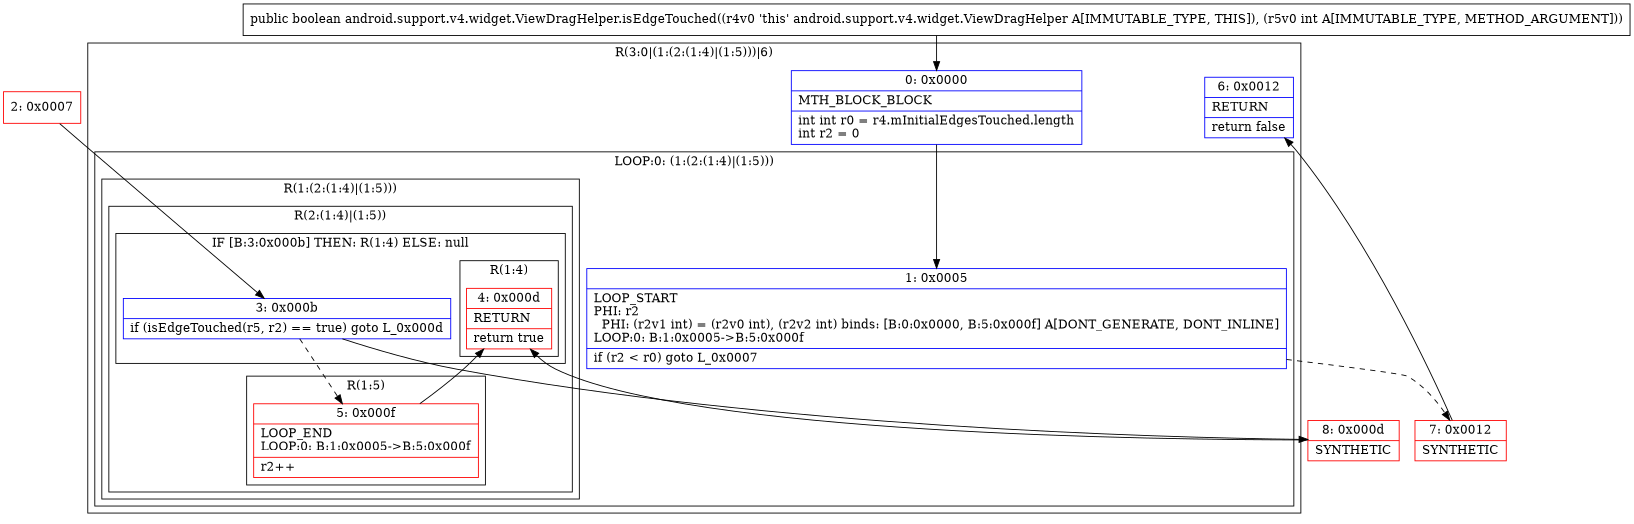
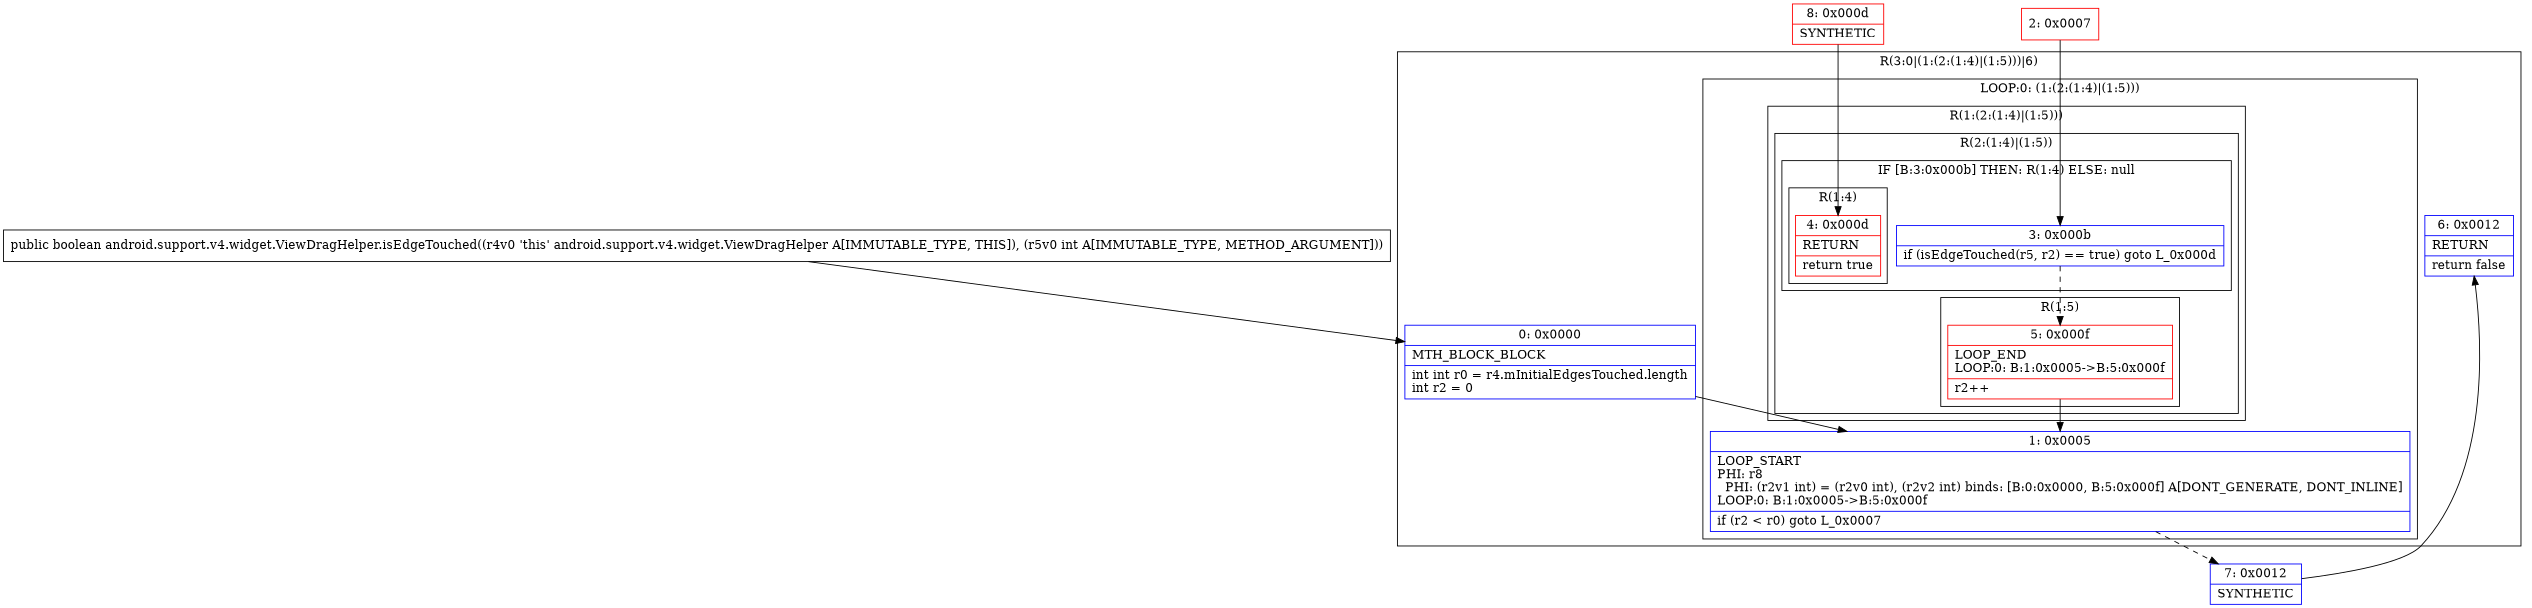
node "1: 0x0005": text "PHI: r2" -> "PHI: r8"
edge "5: 0x000f" -> "4: 0x000d": now "5: 0x000f" -> "1: 0x0005"
edge "3: 0x000b" -> "8: 0x000d": removed
node "7: 0x0012": color red -> blue
